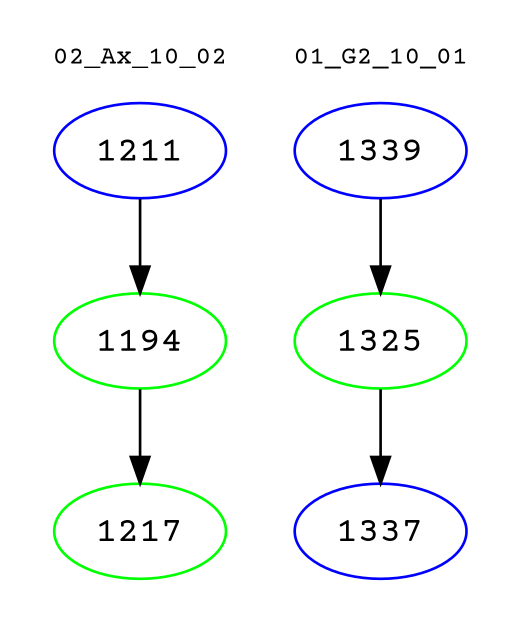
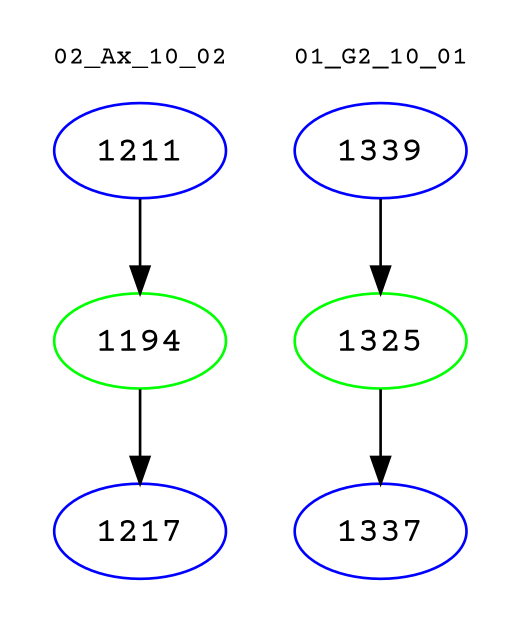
node "1217": color green -> blue
